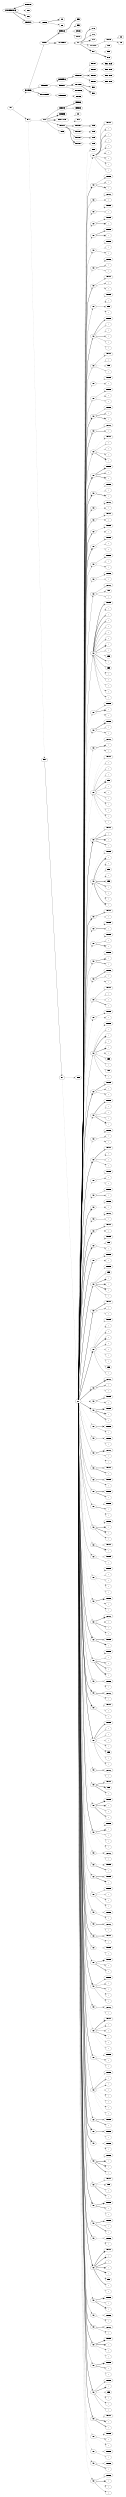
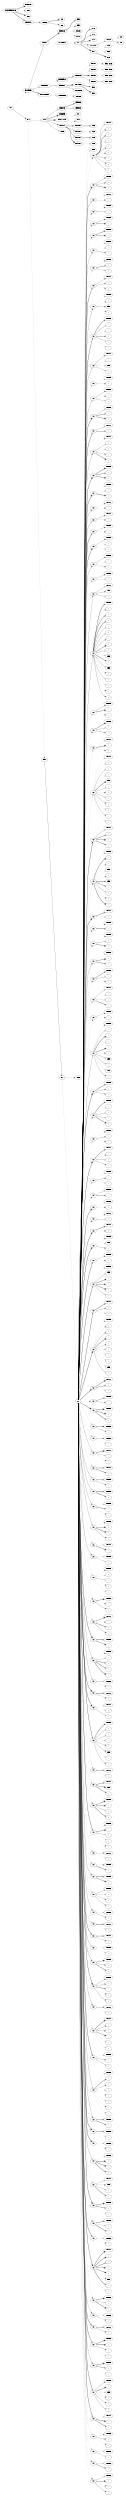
edge "publisher" -> "publicationStmt": reversed
edge "fileDesc" -> "sourceDesc": removed
